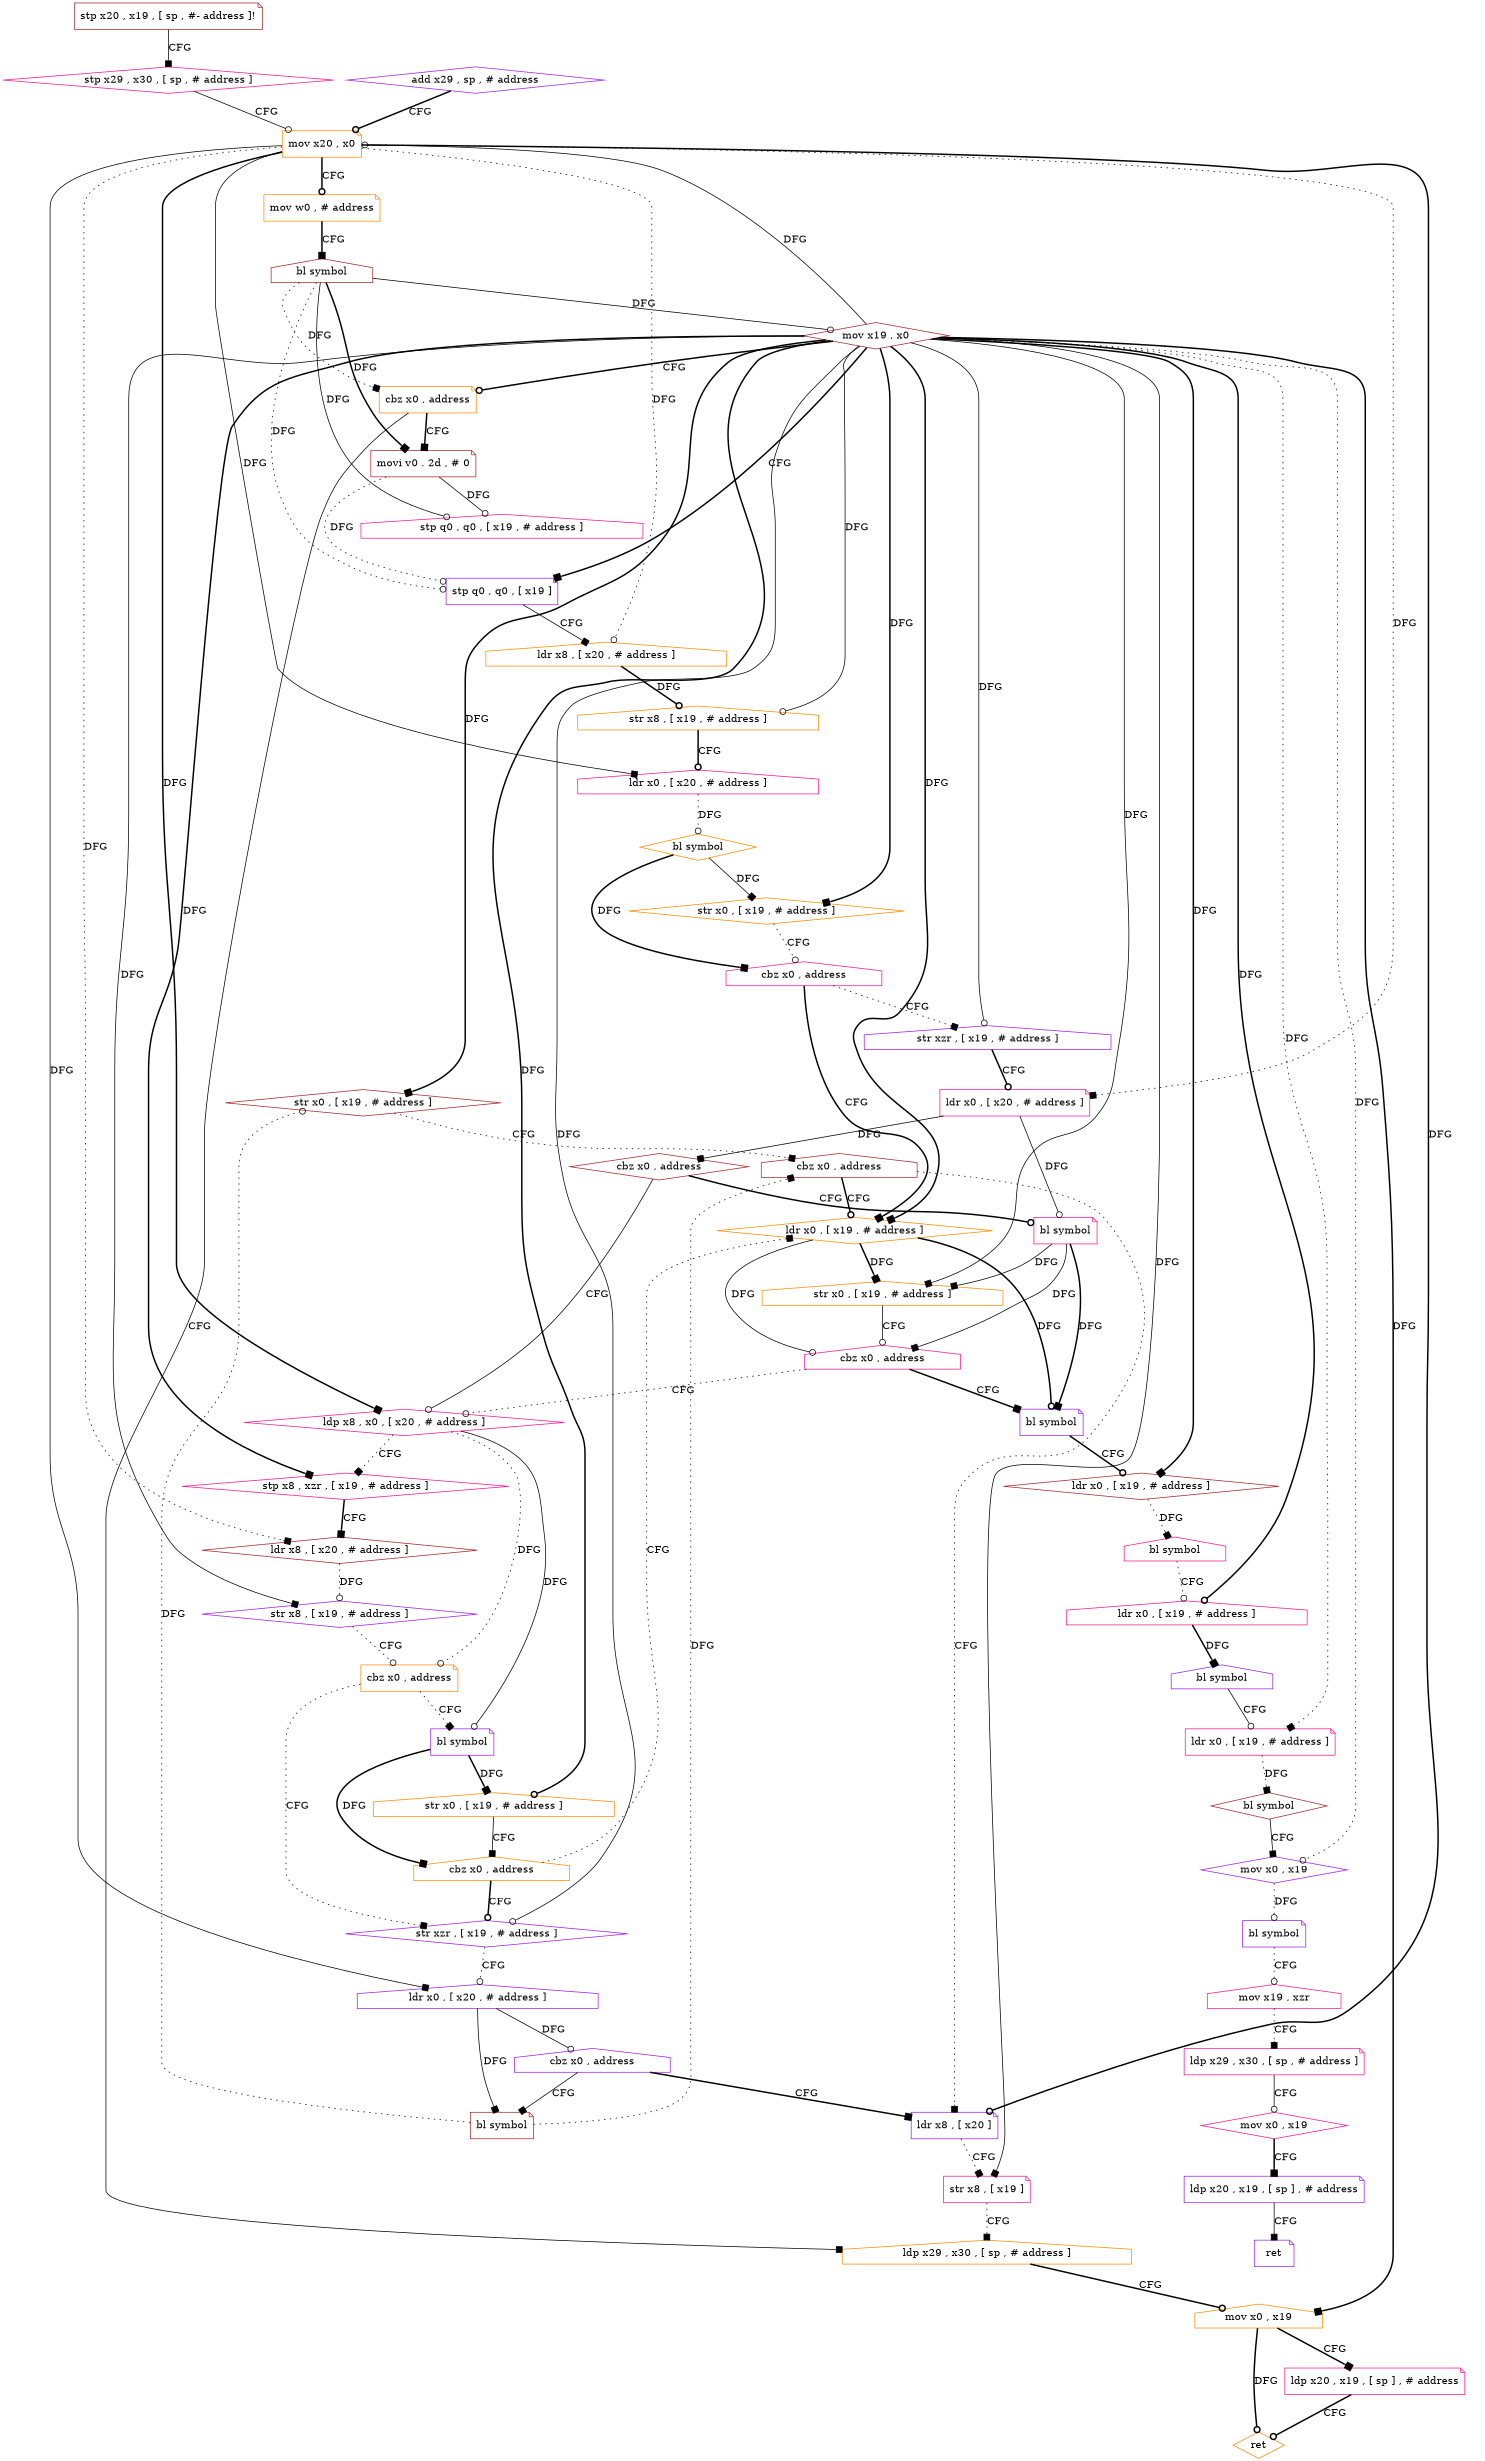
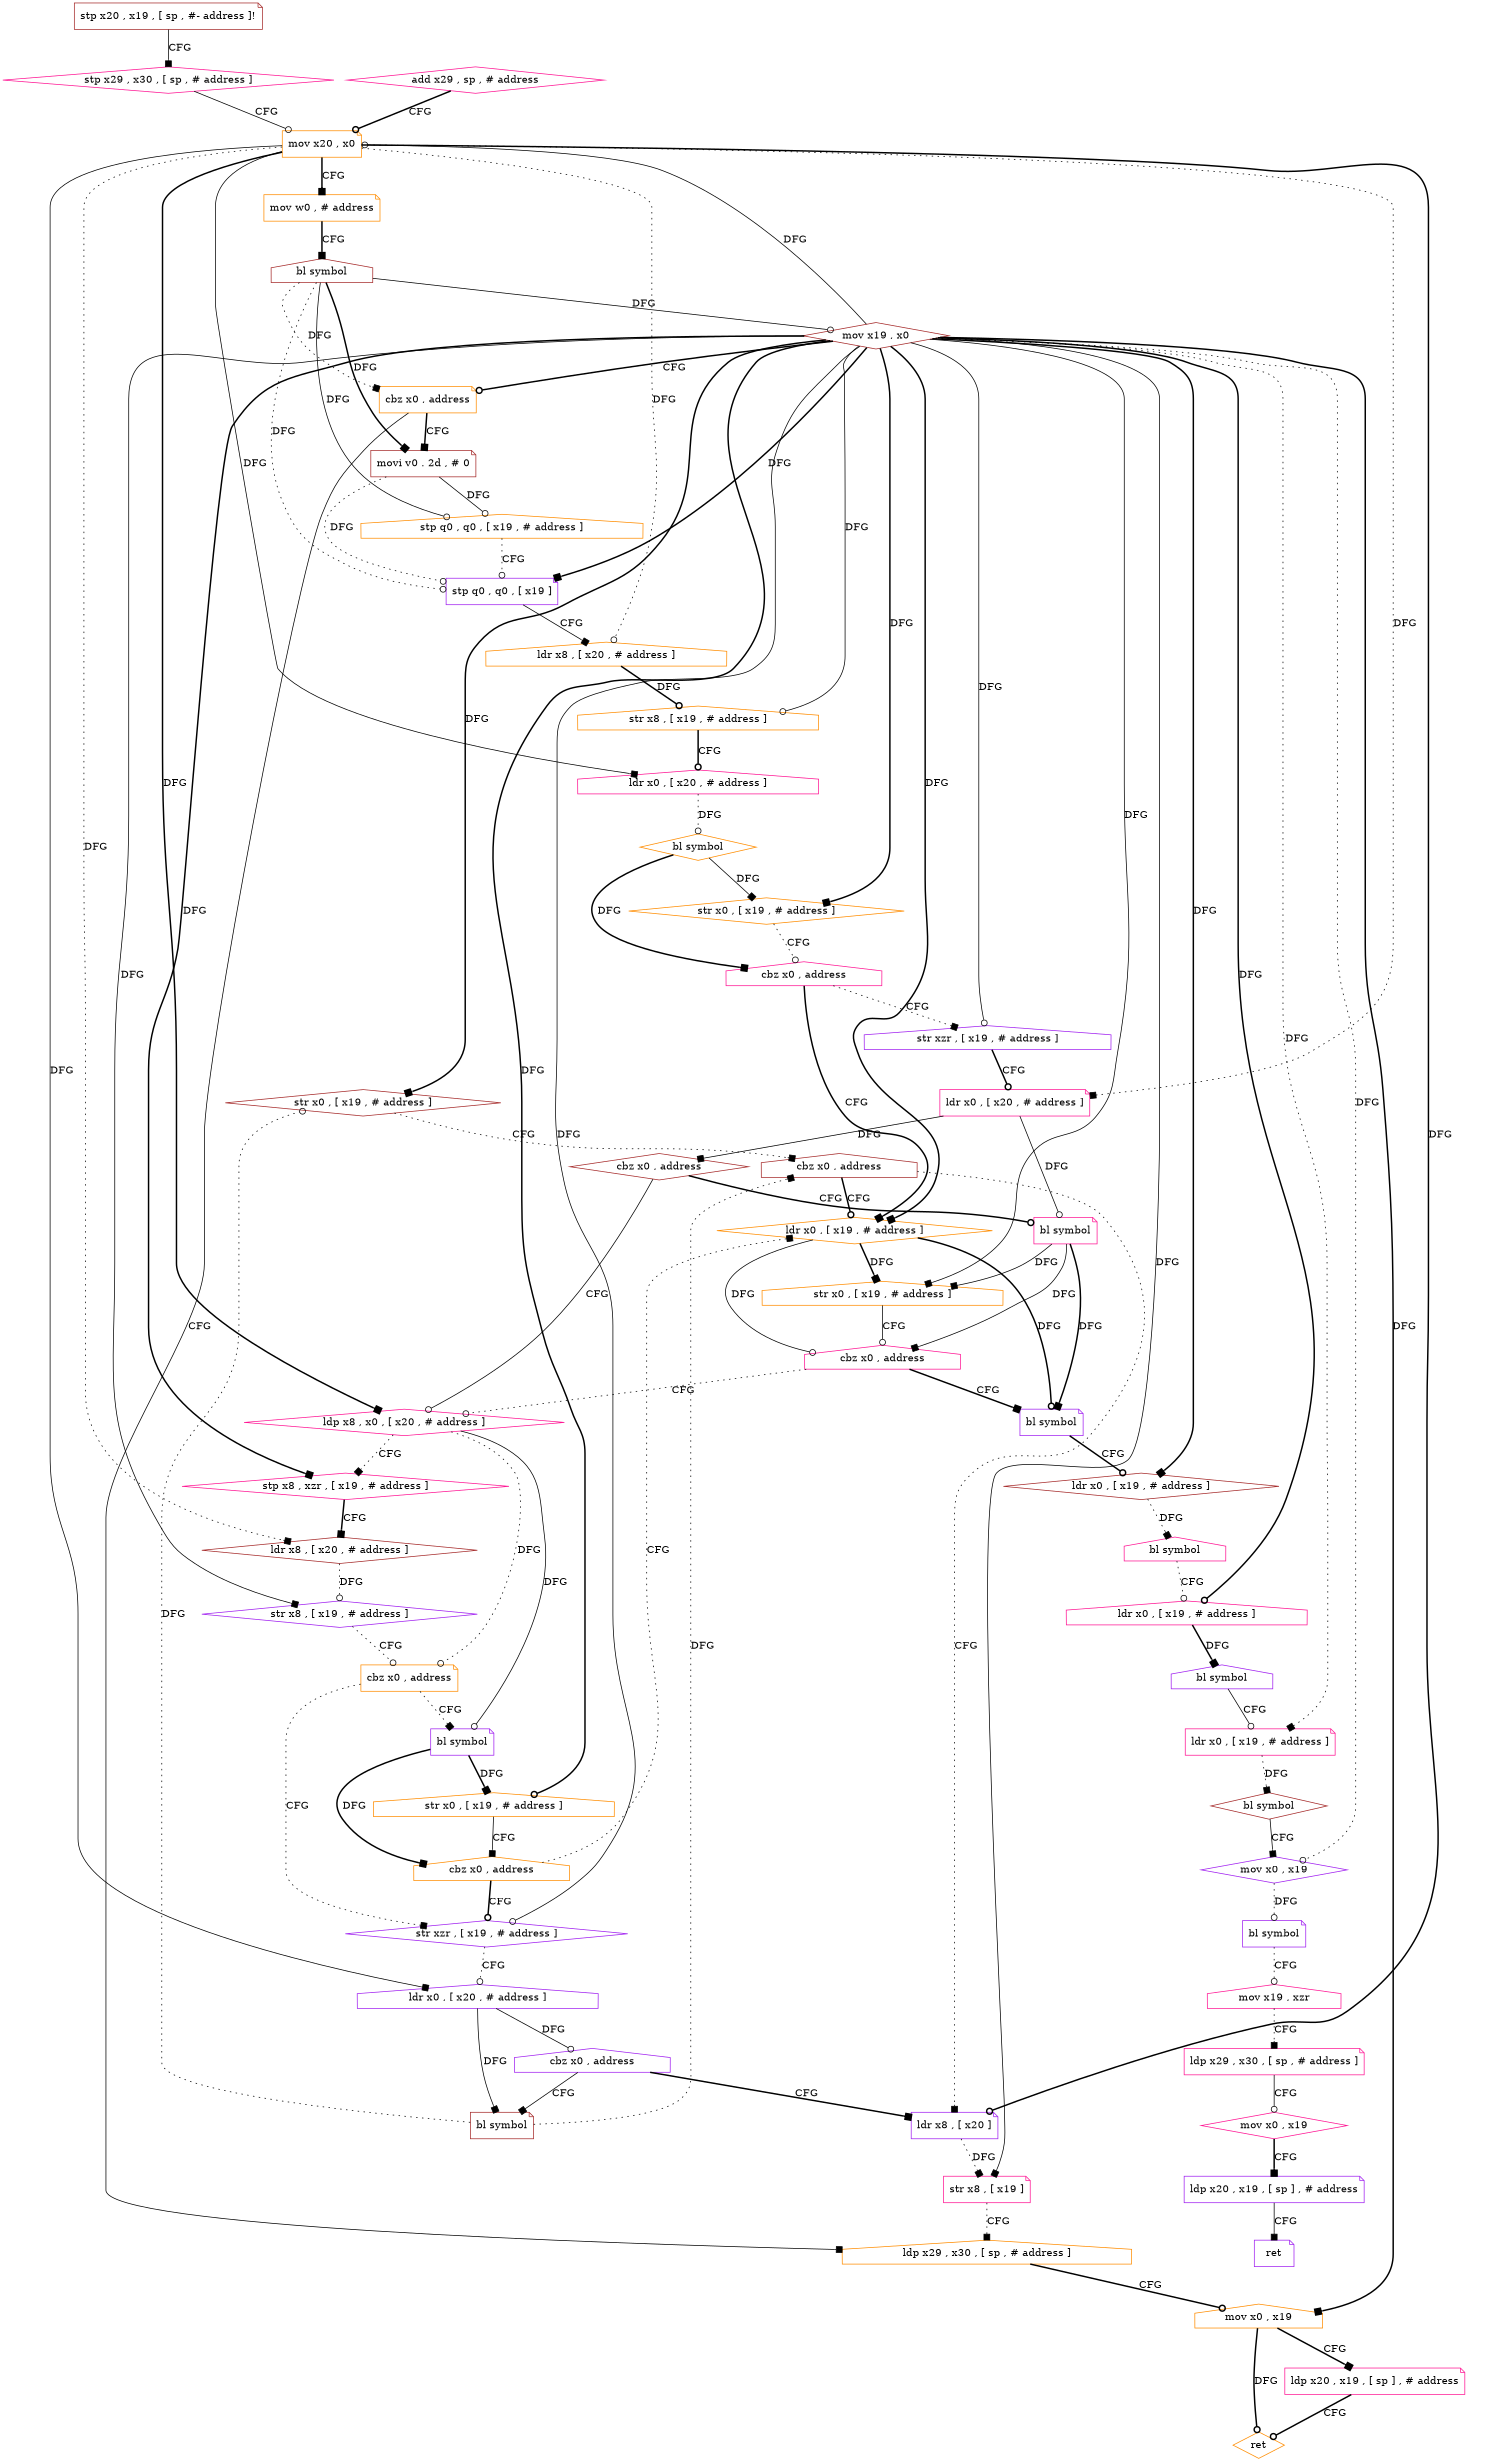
node "add x29 , sp , # address": color purple -> deeppink
edge "mov x20 , x0" -> "mov w0 , # address": arrowhead odot -> box
edge "mov x19 , x0" -> "stp q0 , q0 , [ x19 ]": label "CFG" -> "DFG"
node "stp q0 , q0 , [ x19 , # address ]": color deeppink -> darkorange
edge "stp q0 , q0 , [ x19 , # address ]" -> "stp q0 , q0 , [ x19 ]": added, label "CFG"
edge "ldr x8 , [ x20 ]" -> "str x8 , [ x19 ]": label "CFG" -> "DFG"
